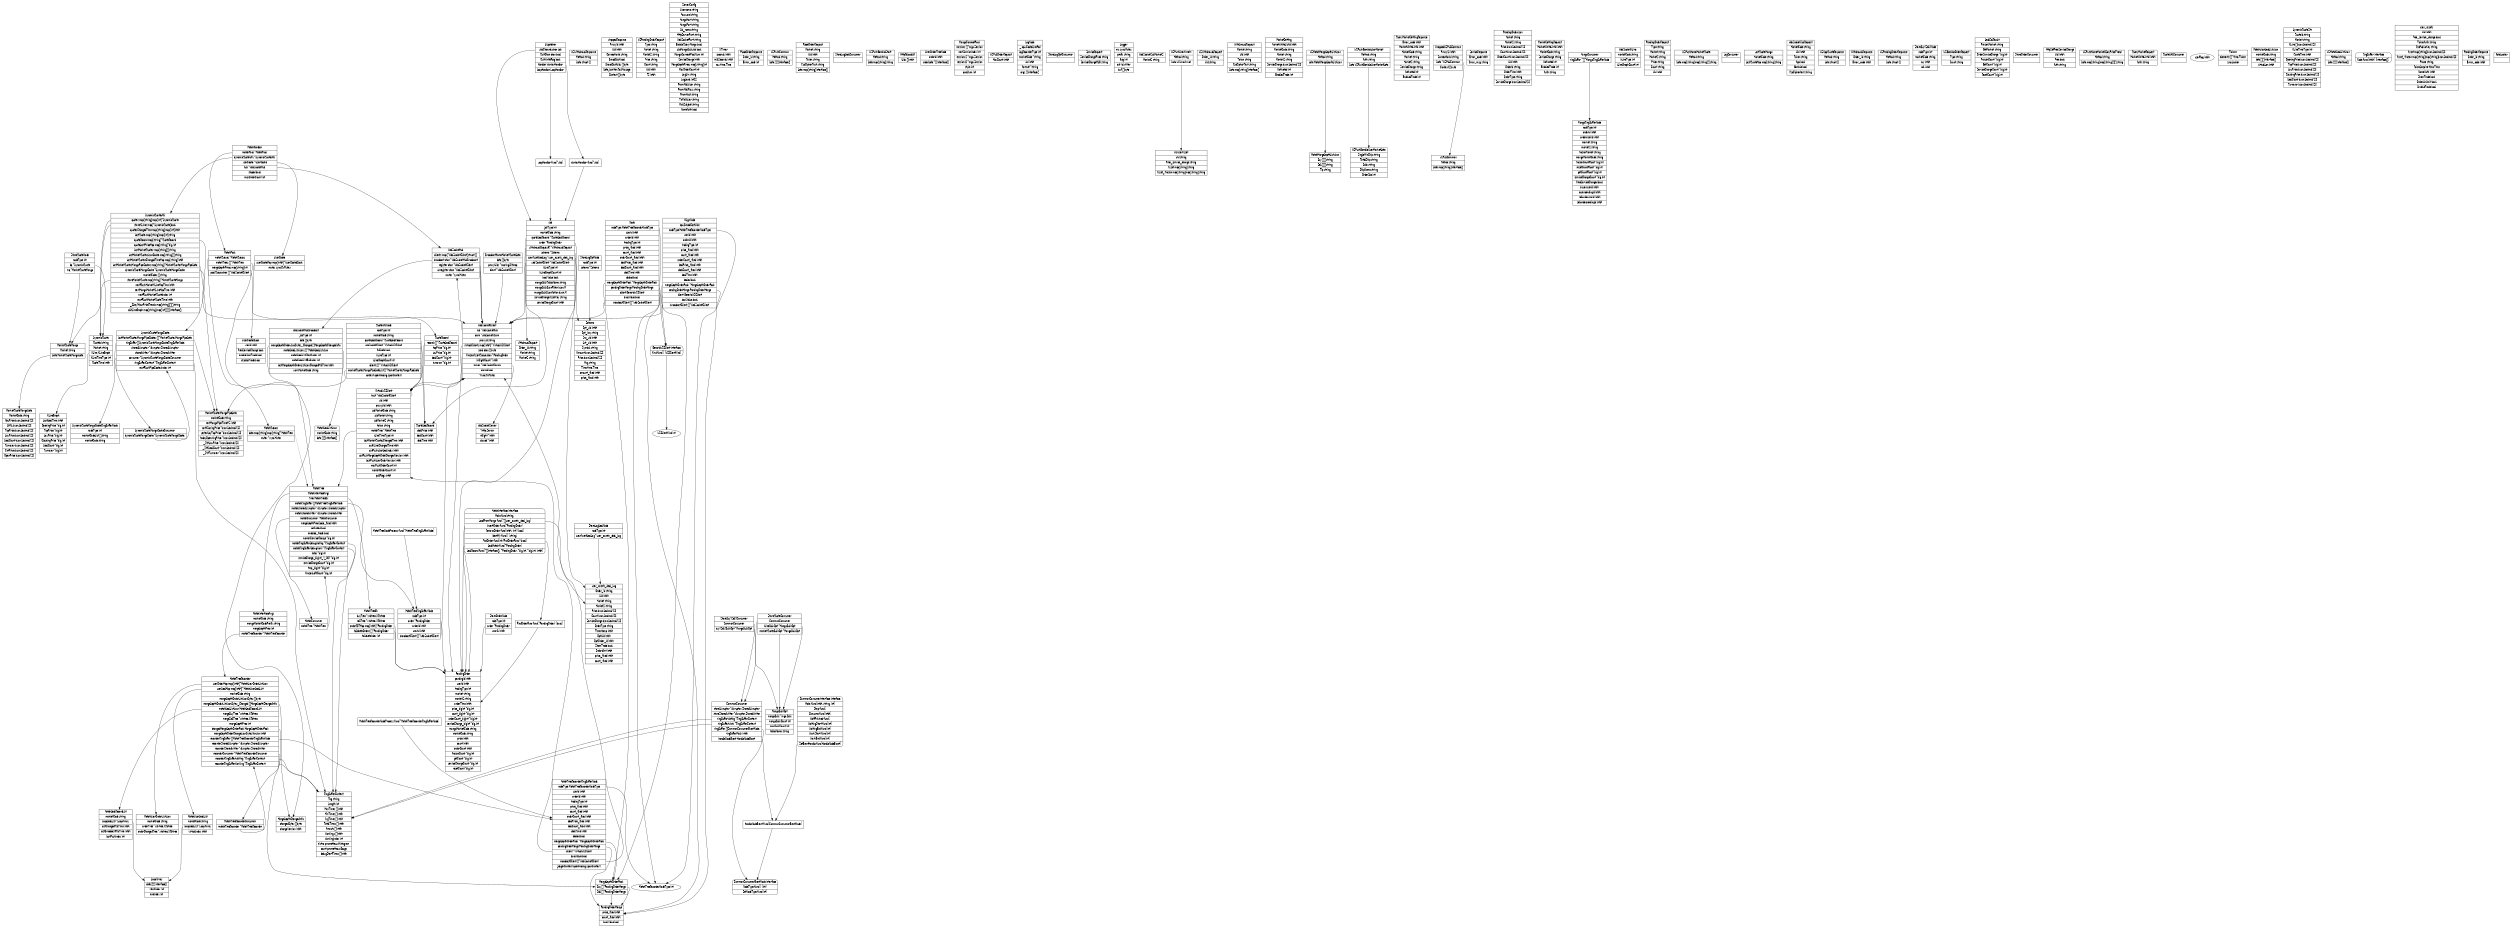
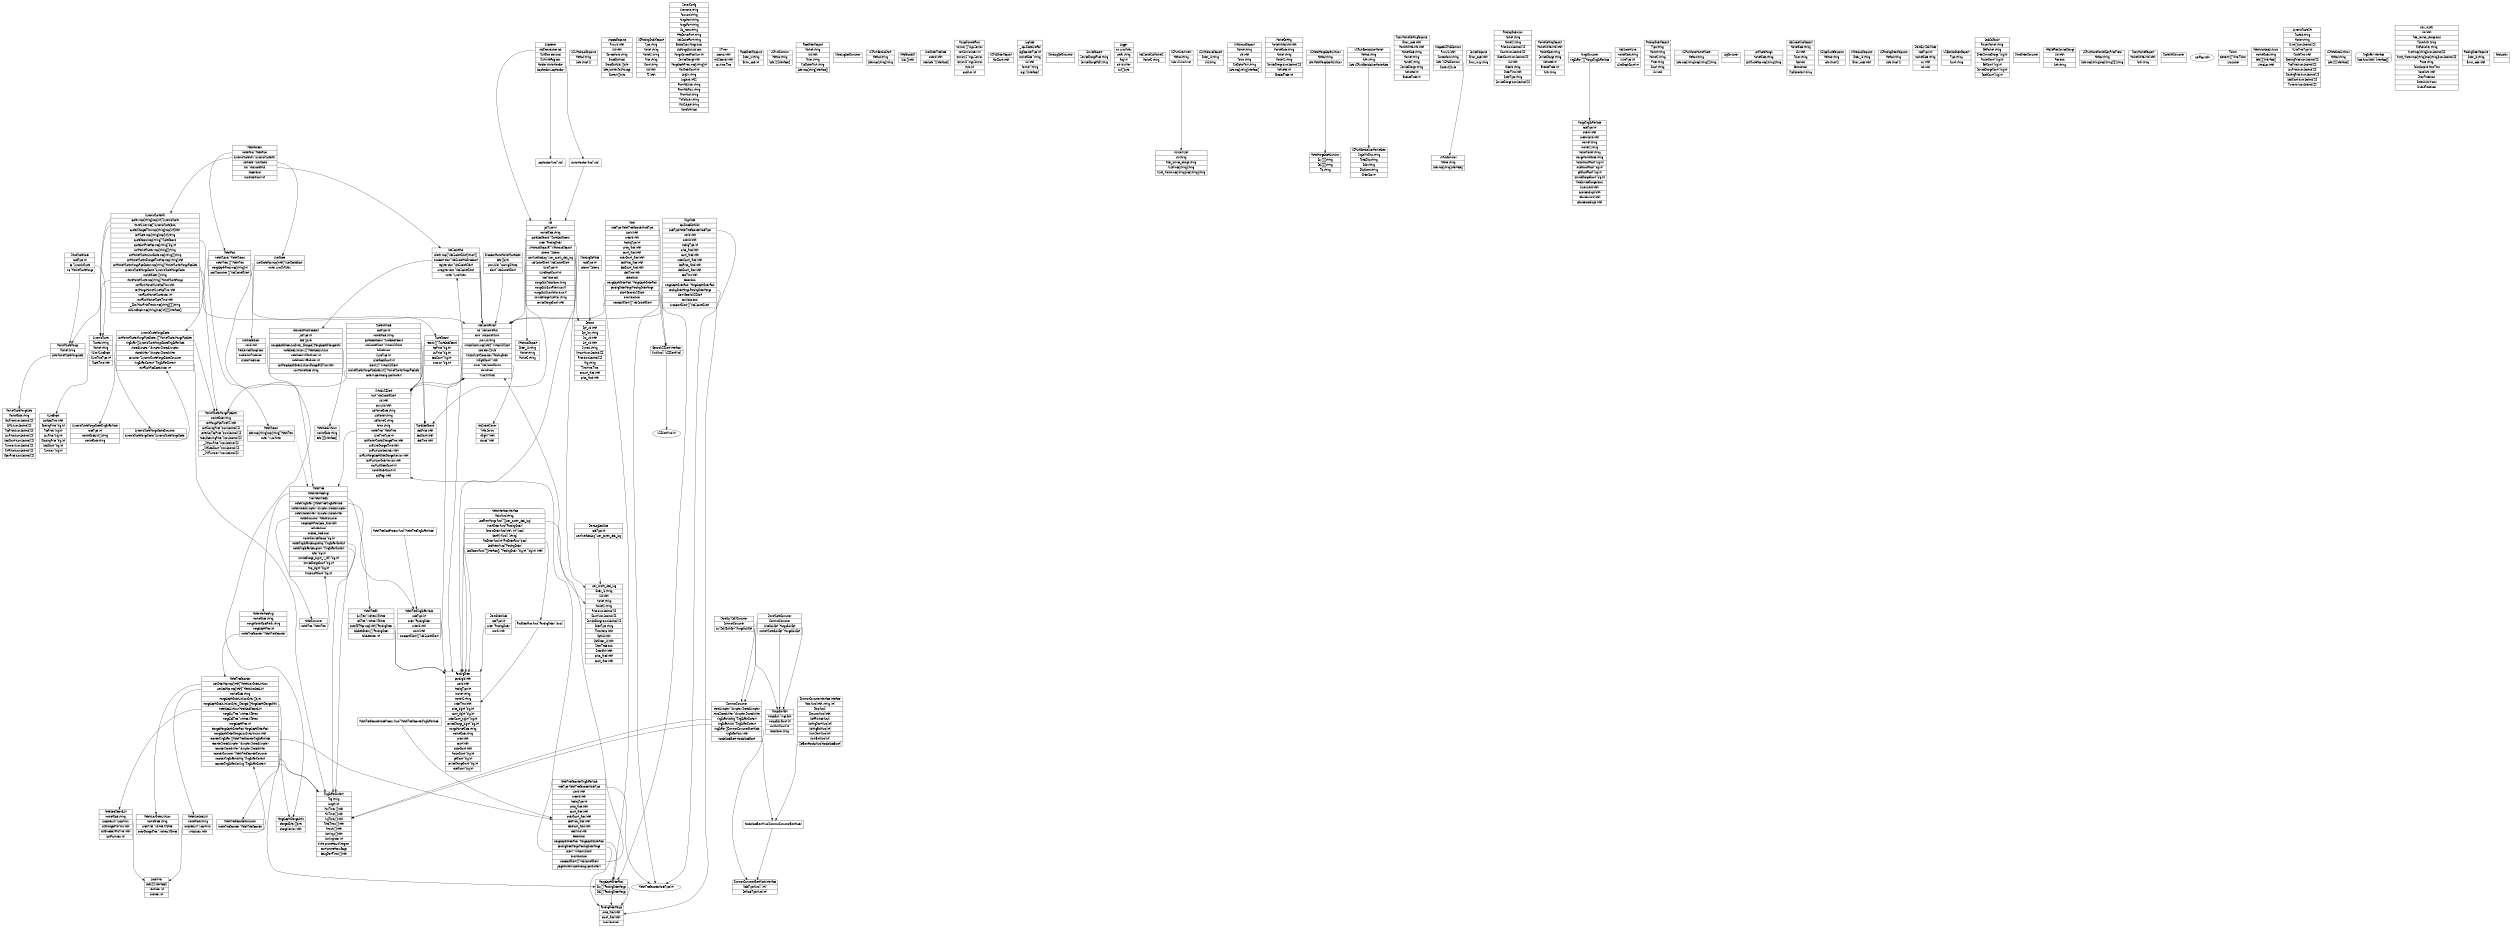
edge "Node" -> "PendingOrderMerge": removed
